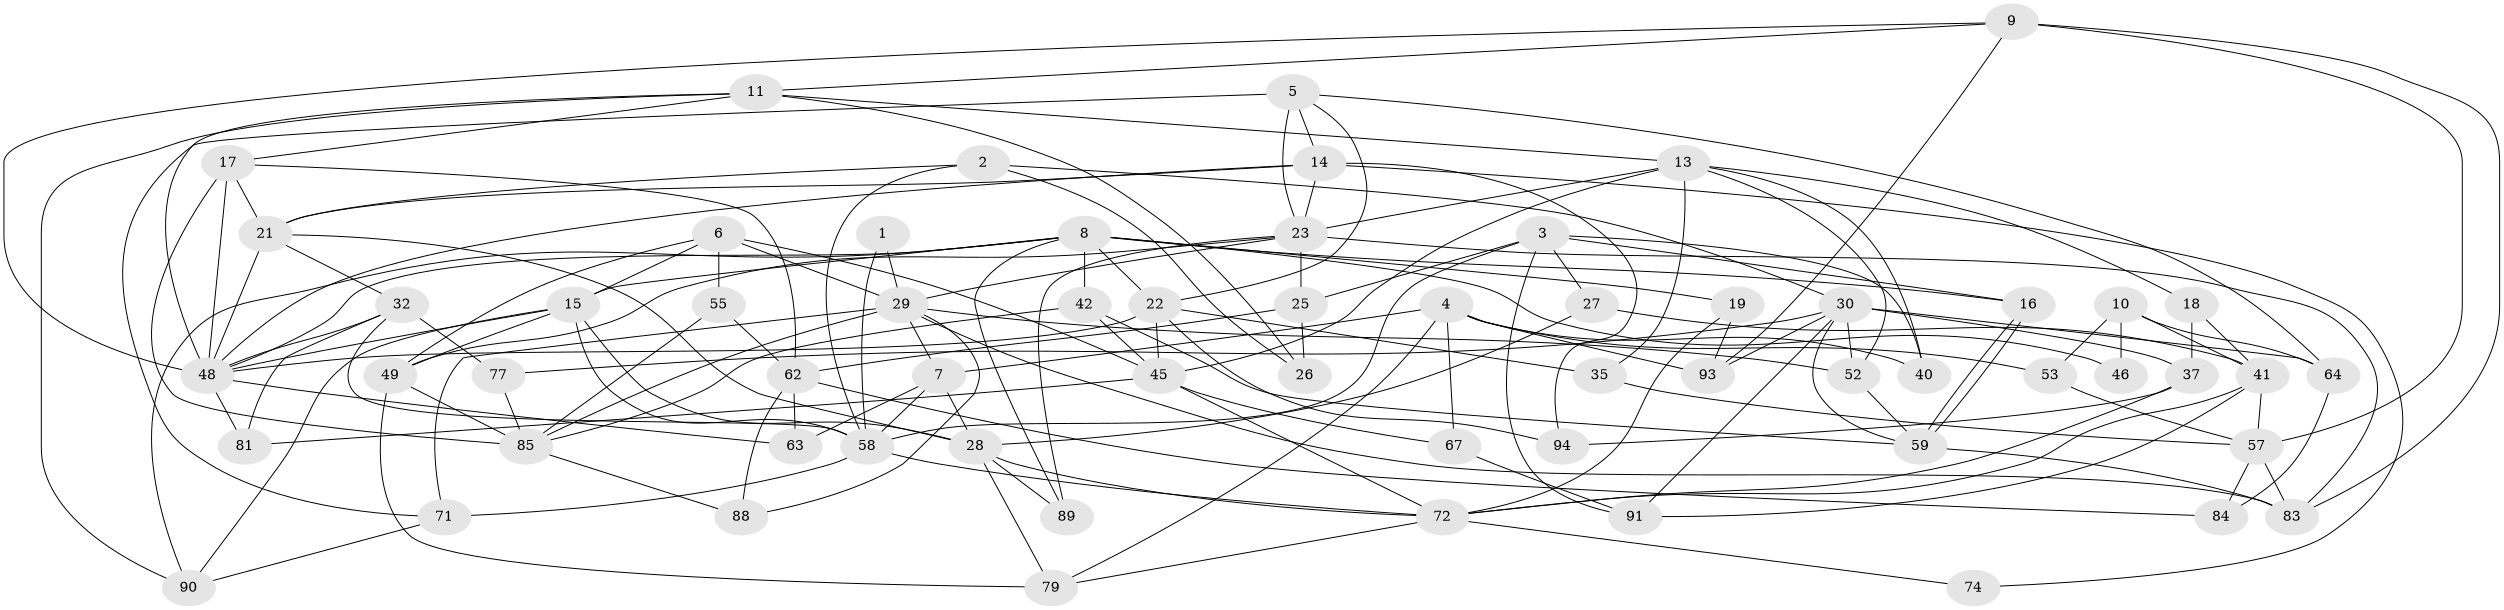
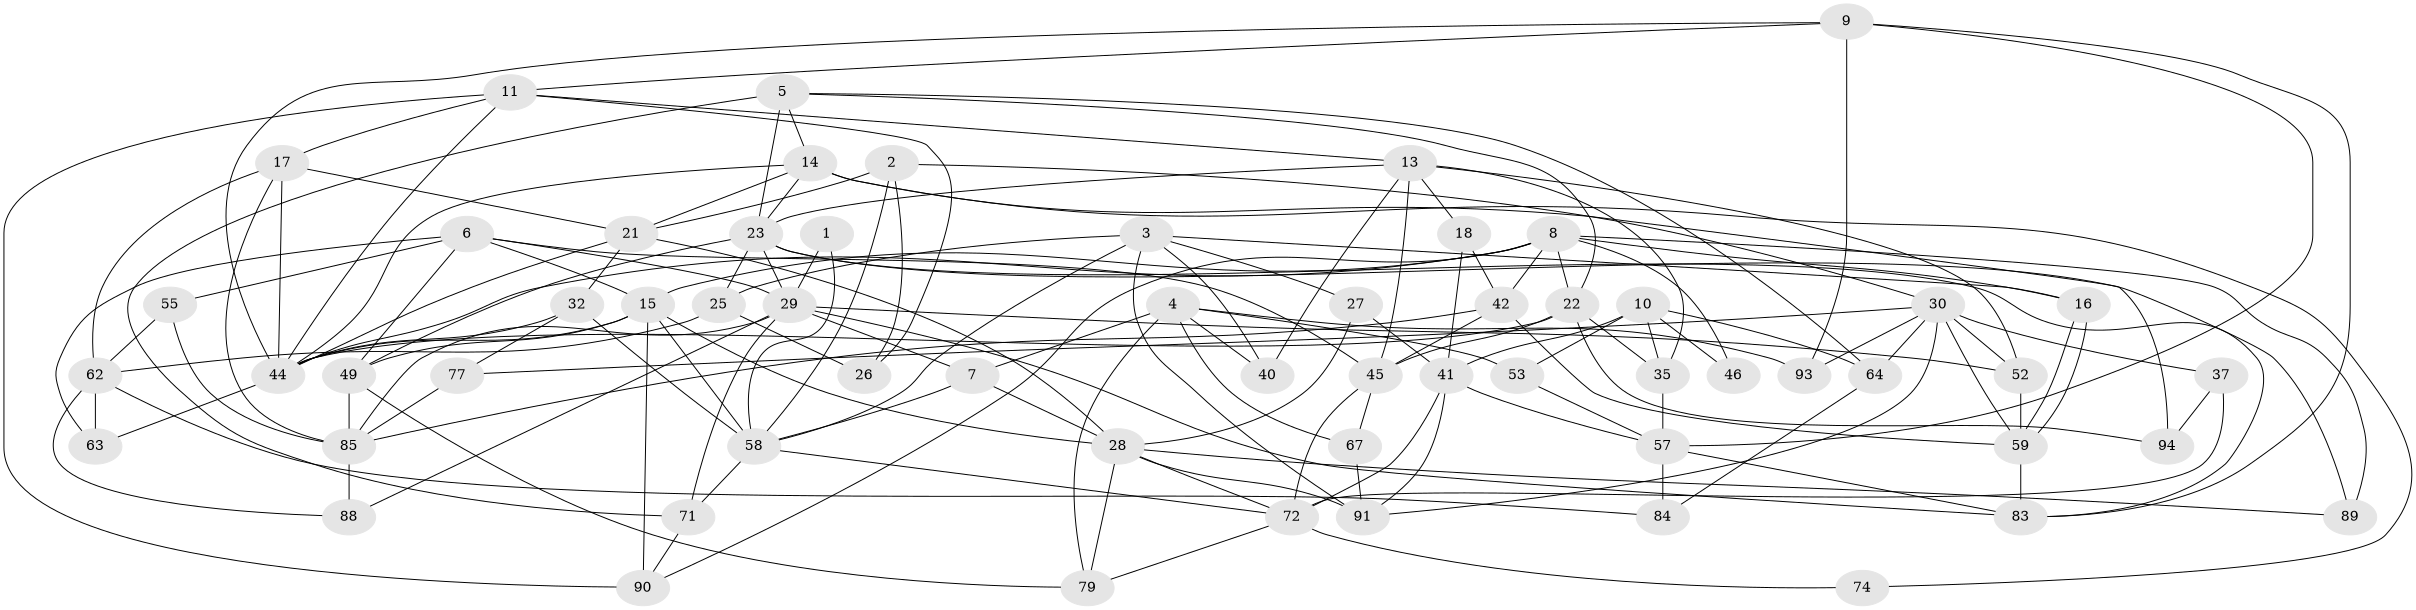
node "19": removed
edge "18" -- "37": now "18" -- "42"
edge "10" -- "35": added
node "48": label "48" -> "44"
edge "7" -- "63": now "6" -- "63"
node "81": removed
edge "28" -- "91": added
